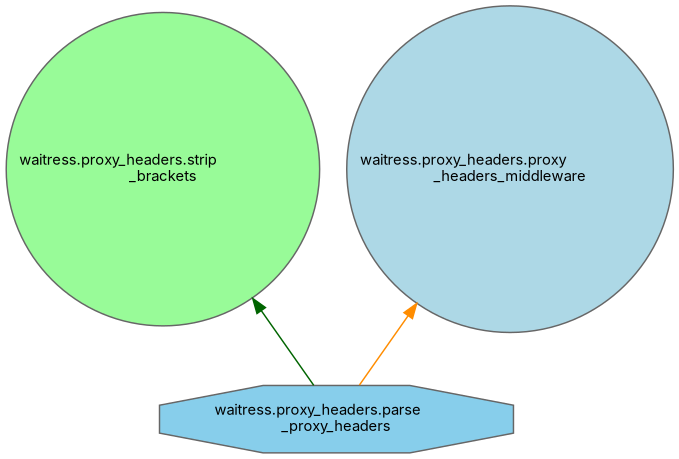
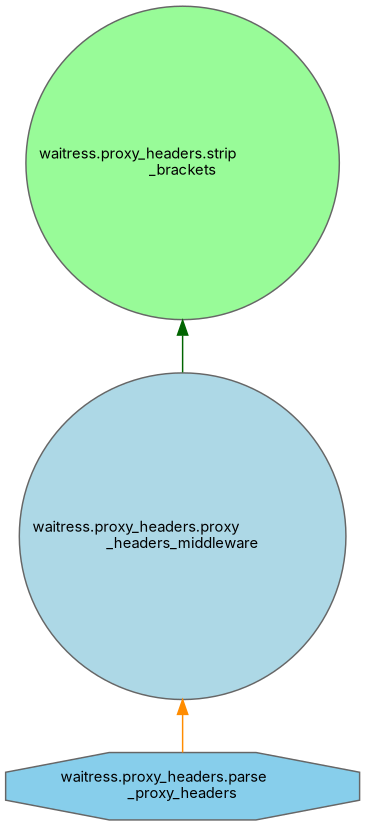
edge "waitress.proxy_headers.parse _proxy_headers" -> "waitress.proxy_headers.strip _brackets": now "waitress.proxy_headers.proxy _headers_middleware" -> "waitress.proxy_headers.strip _brackets"
